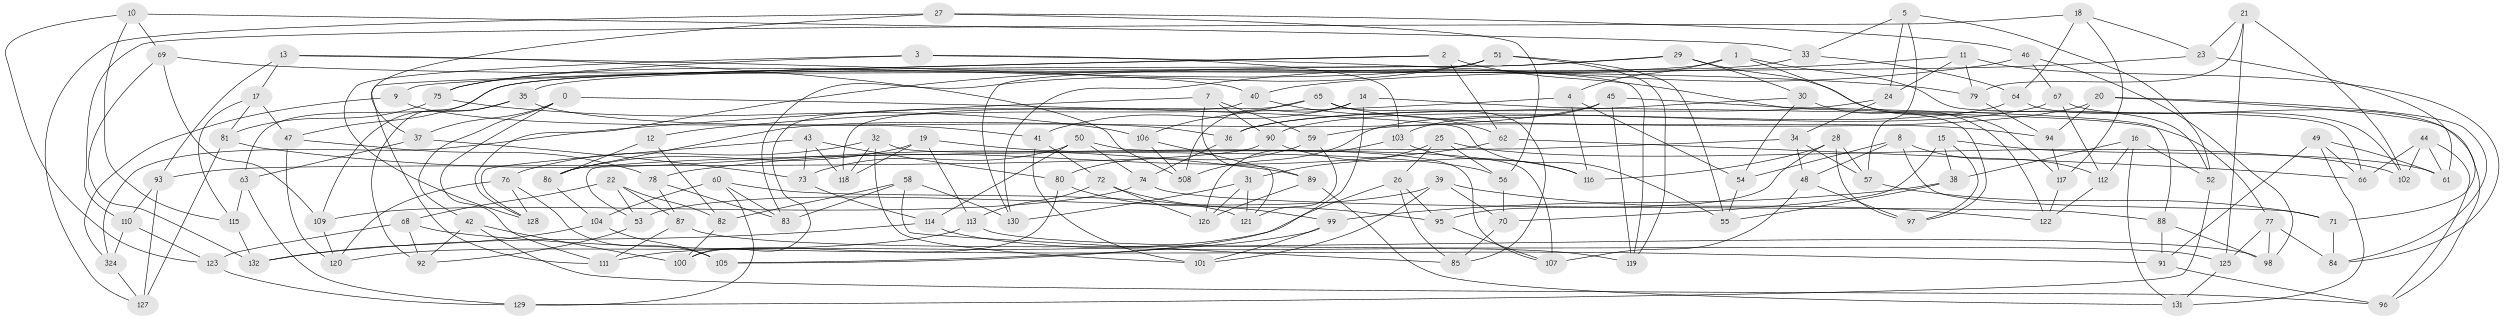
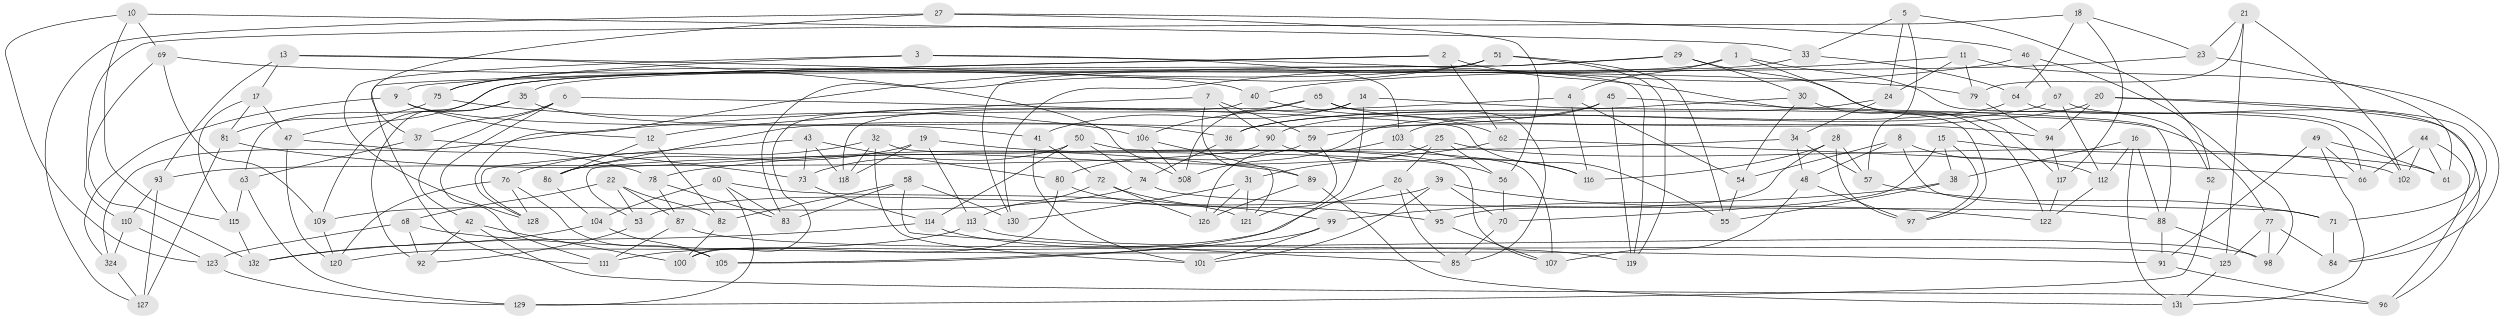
node "0": label "0" -> "6"
edge "9" -- "12": added
edge "16" -- "52": now "16" -- "88"
